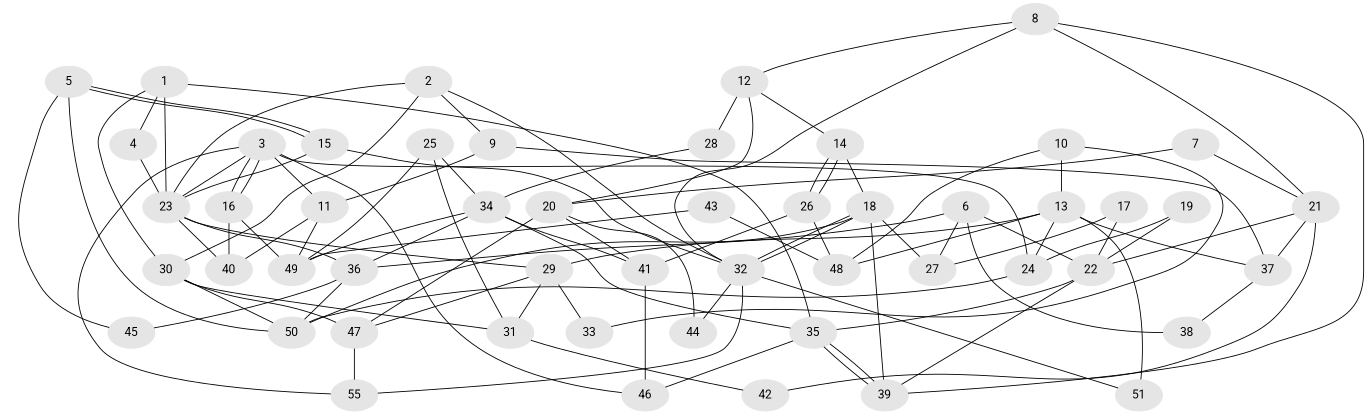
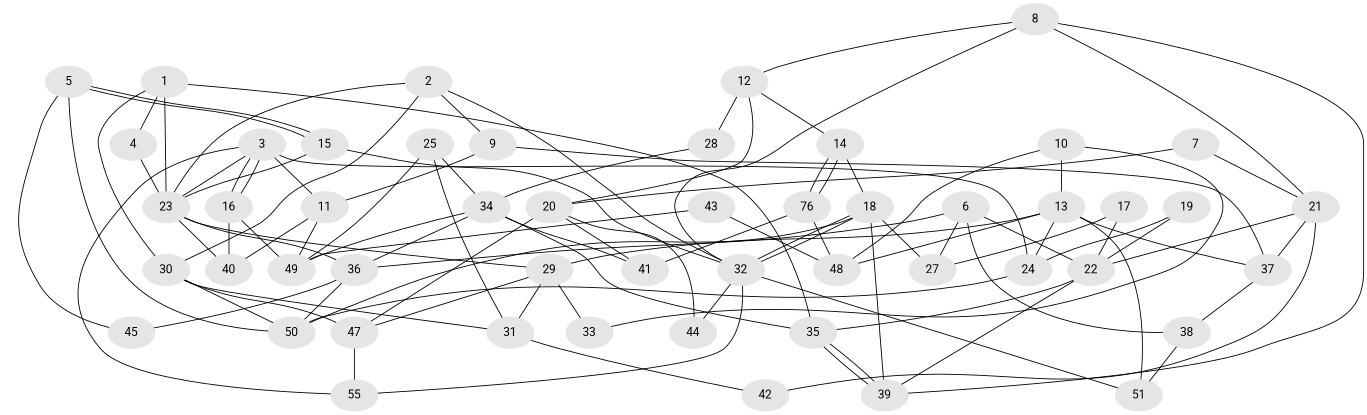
node "26": label "26" -> "76"
edge "38" -- "51": added
node "46": removed
